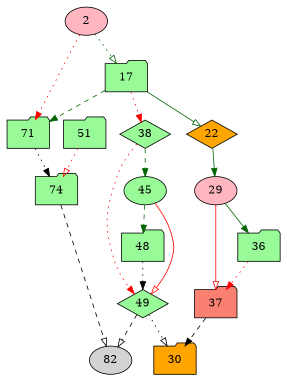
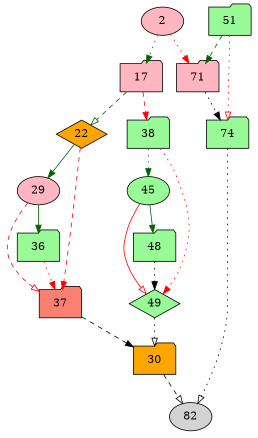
edge "2" -> "17": arrowhead onormal -> normal
node "17": fillcolor palegreen -> lightpink
edge "17" -> "38": style dotted -> dashed
edge "17" -> "71": now "51" -> "71"
edge "17" -> "22": style solid -> dashed
node "71": fillcolor palegreen -> lightpink
node "38": shape diamond -> folder
edge "38" -> "45": style dashed -> dotted
edge "22" -> "37": added
edge "45" -> "48": style dashed -> solid
edge "29" -> "37": style solid -> dashed
edge "74" -> "82": style dashed -> dotted
edge "49" -> "82": now "30" -> "82"
